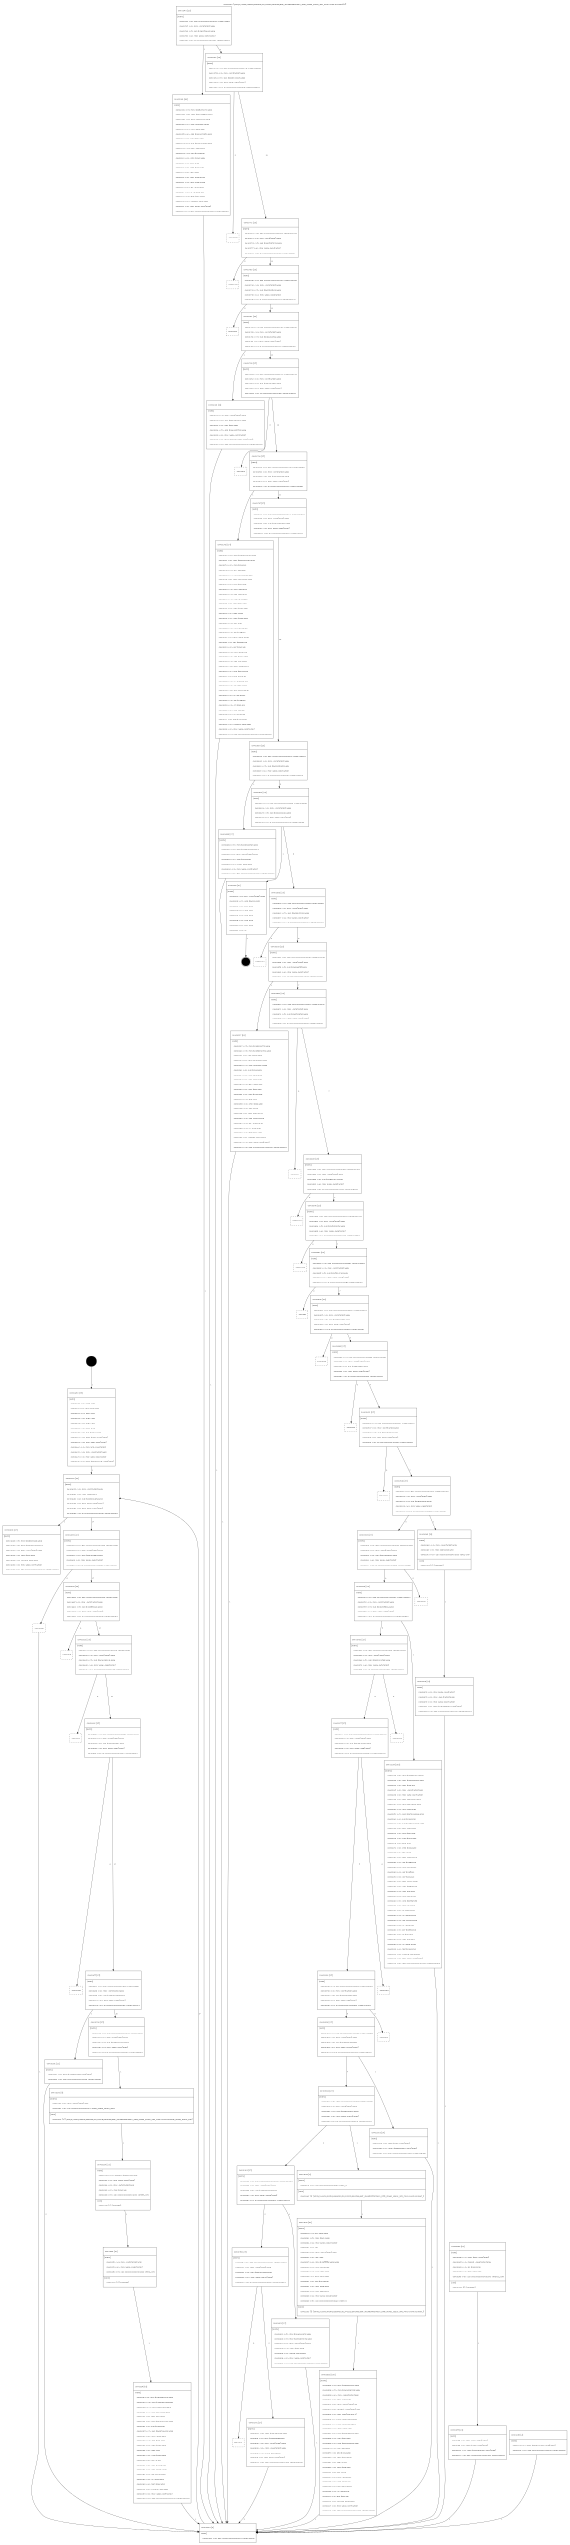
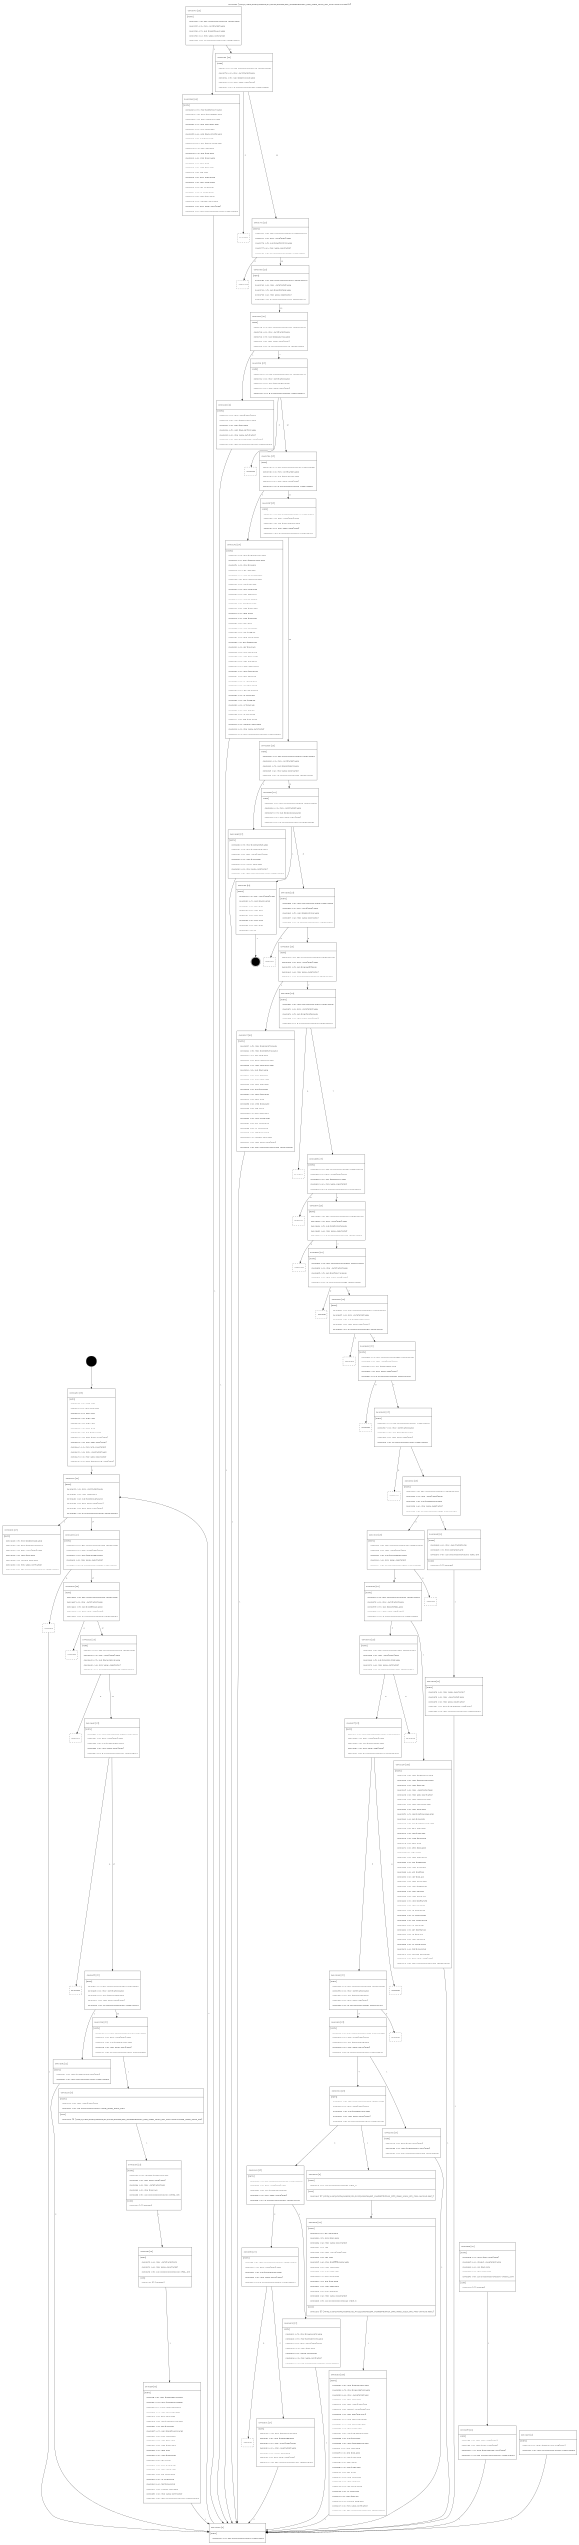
node "0x4022b7": removed
